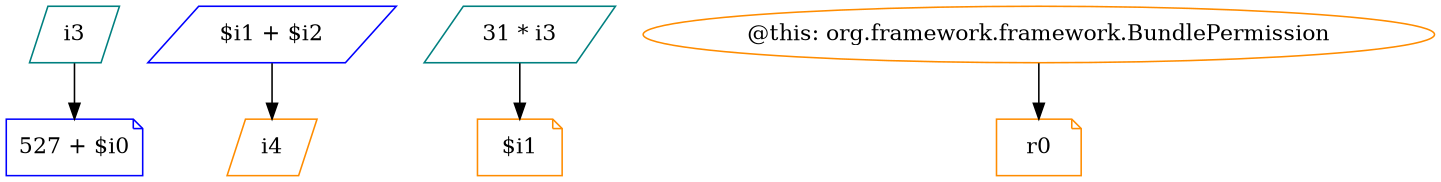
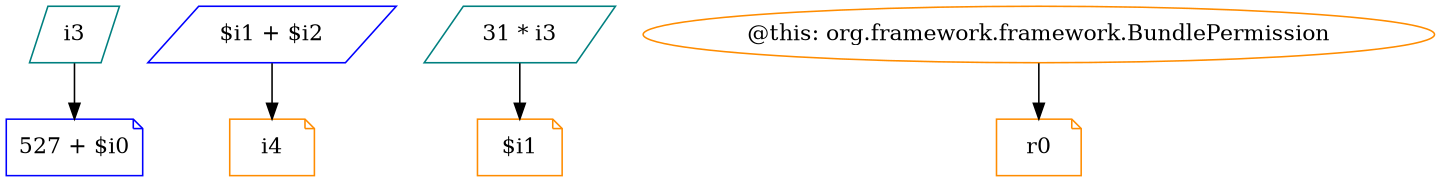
node "i4": shape parallelogram -> note
